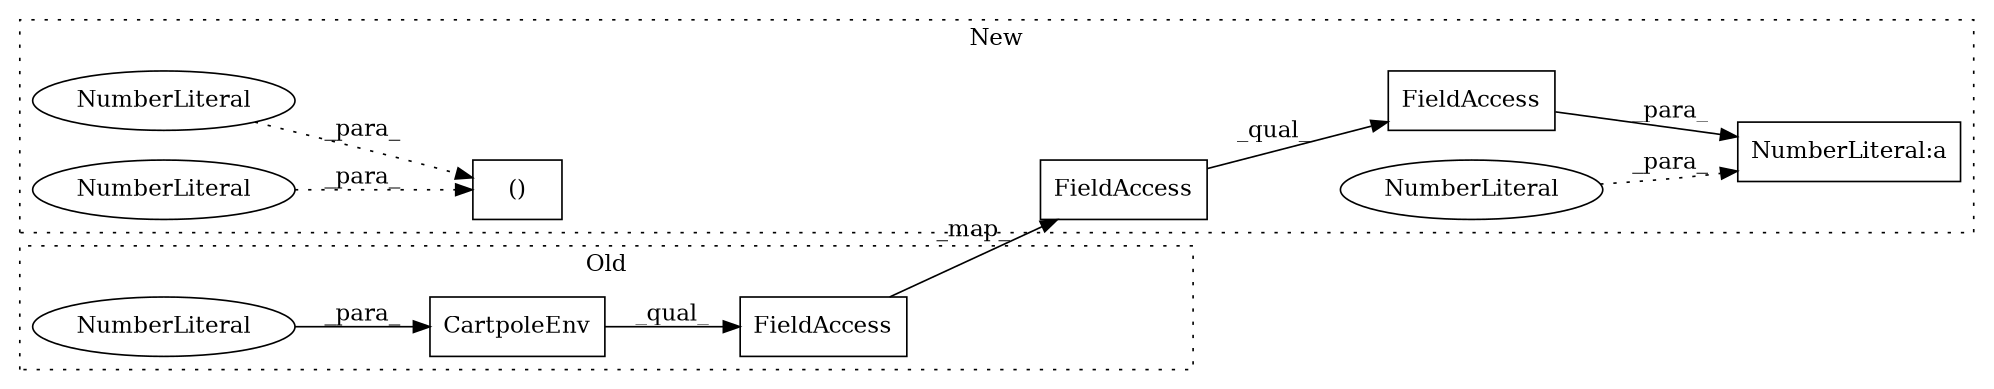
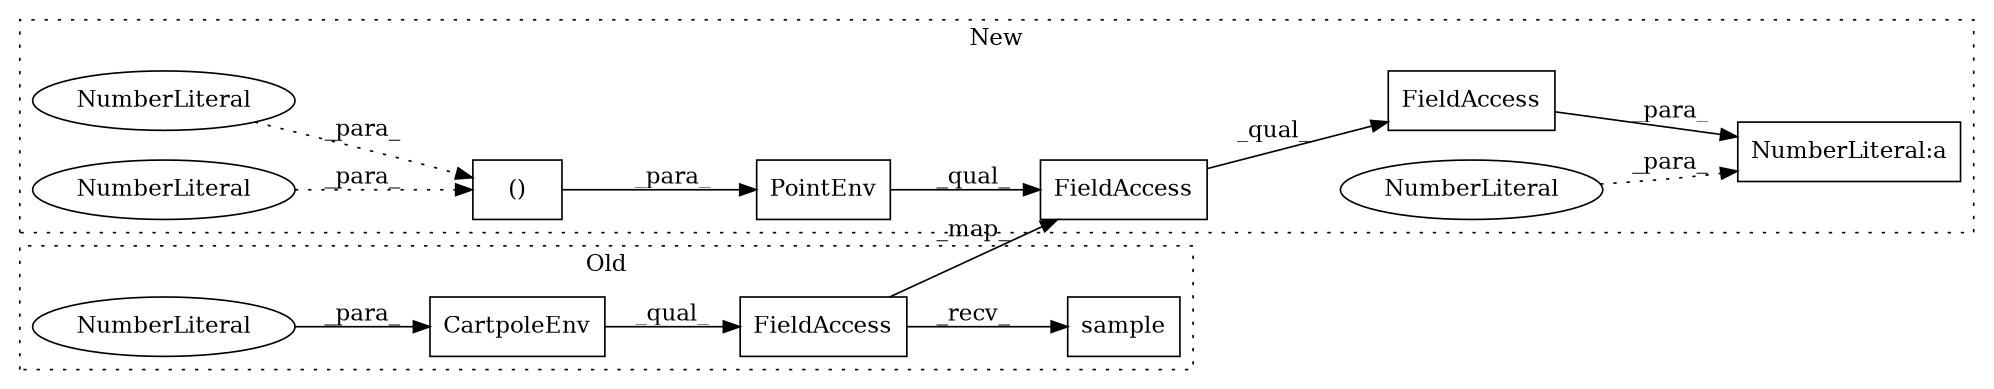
node "PointEnv": added
node "sample": added
